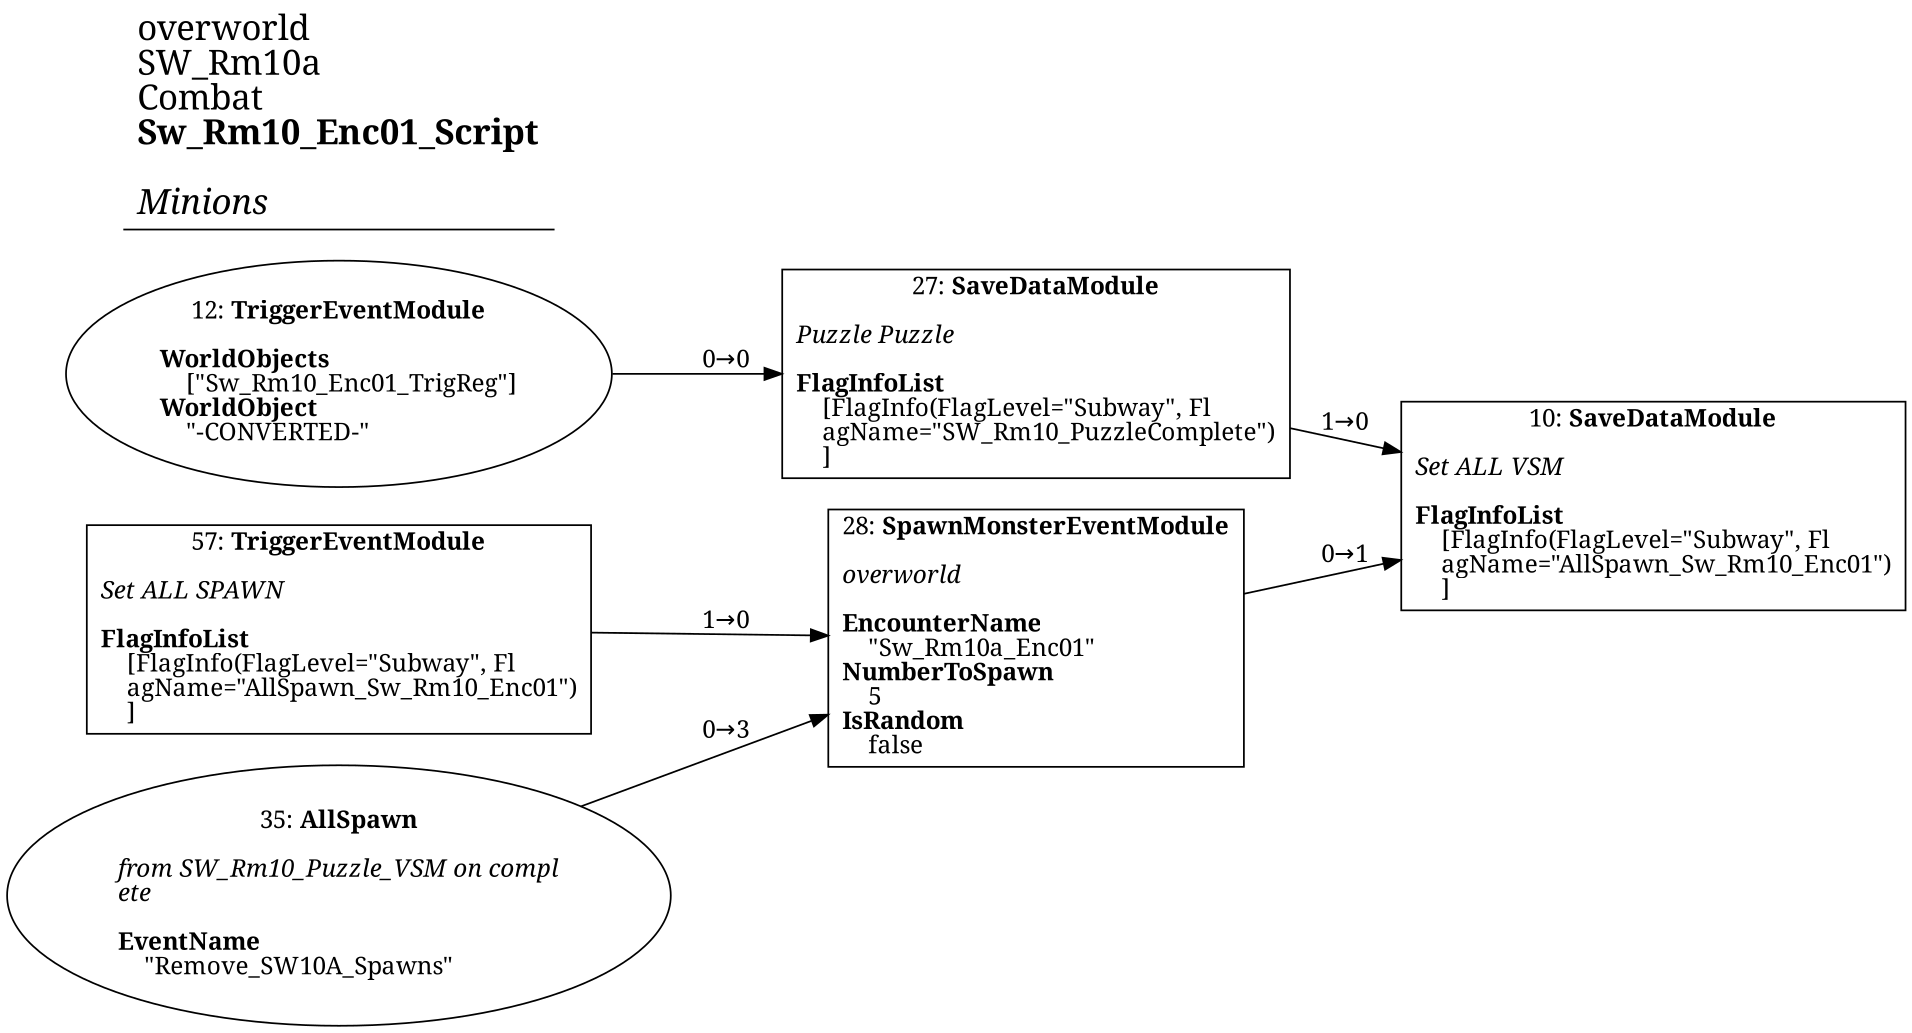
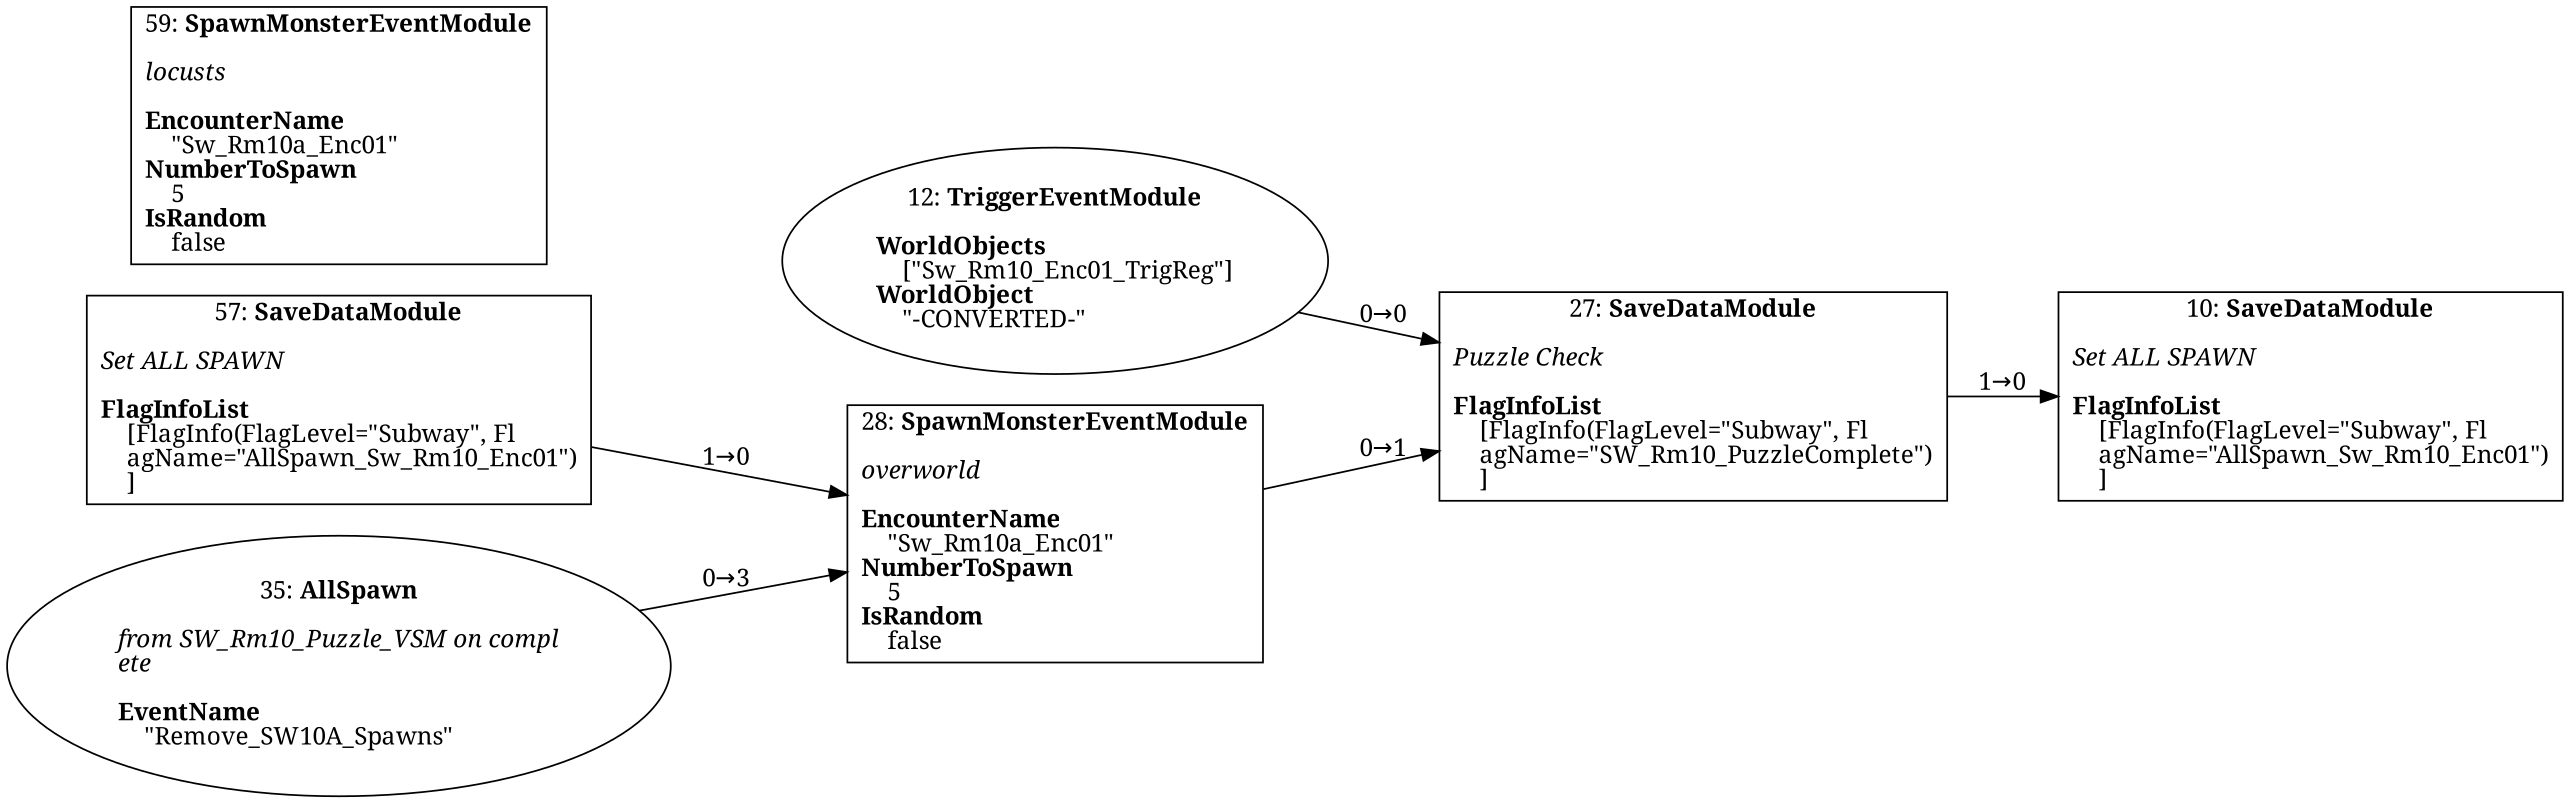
node "overworld": removed
node "59:": added
node "27:": text "Puzzle Puzzle" -> "Puzzle Check"
node "10:": text "Set ALL VSM" -> "Set ALL SPAWN"
node "57:": text "TriggerEventModule" -> "SaveDataModule"
edge "28:" -> "10:": now "28:" -> "27:"
